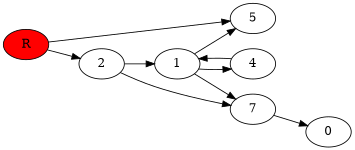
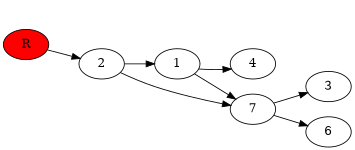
node "5": removed
edge "4" -> "1": removed
node "3": added
node "0": label "0" -> "6"
